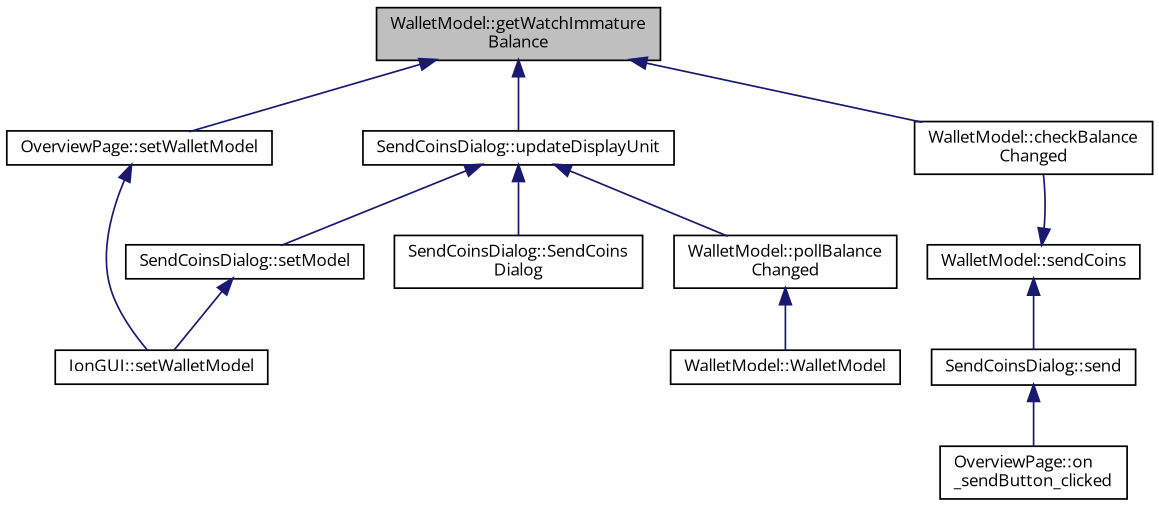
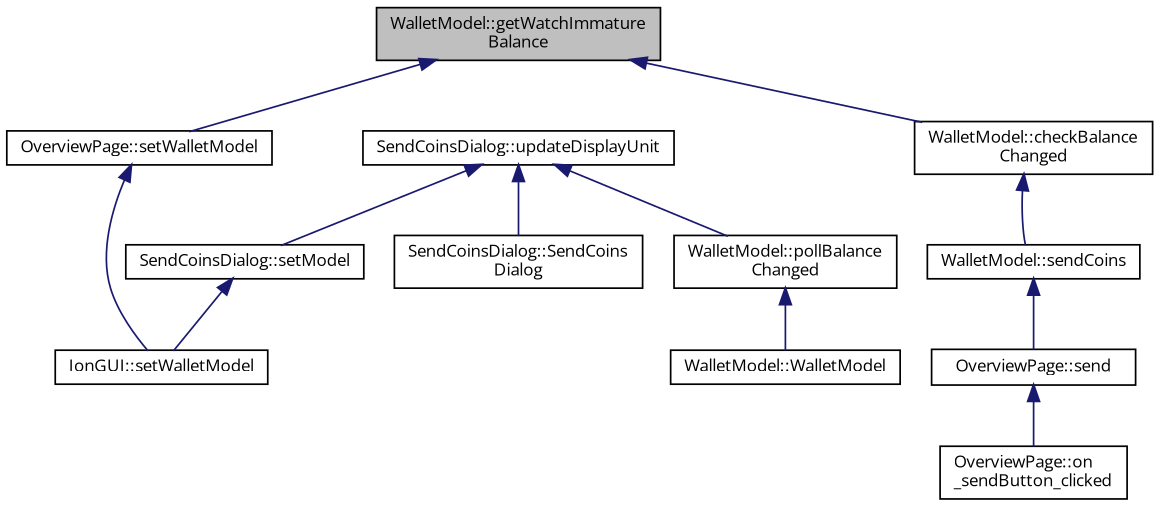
edge "SendCoinsDialog::updateDisplayUnit" -> "WalletModel::getWatchImmature Balance": removed
edge "WalletModel::checkBalance Changed" -> "WalletModel::sendCoins": reversed
node "SendCoinsDialog::send": label "SendCoinsDialog::send" -> "OverviewPage::send"
